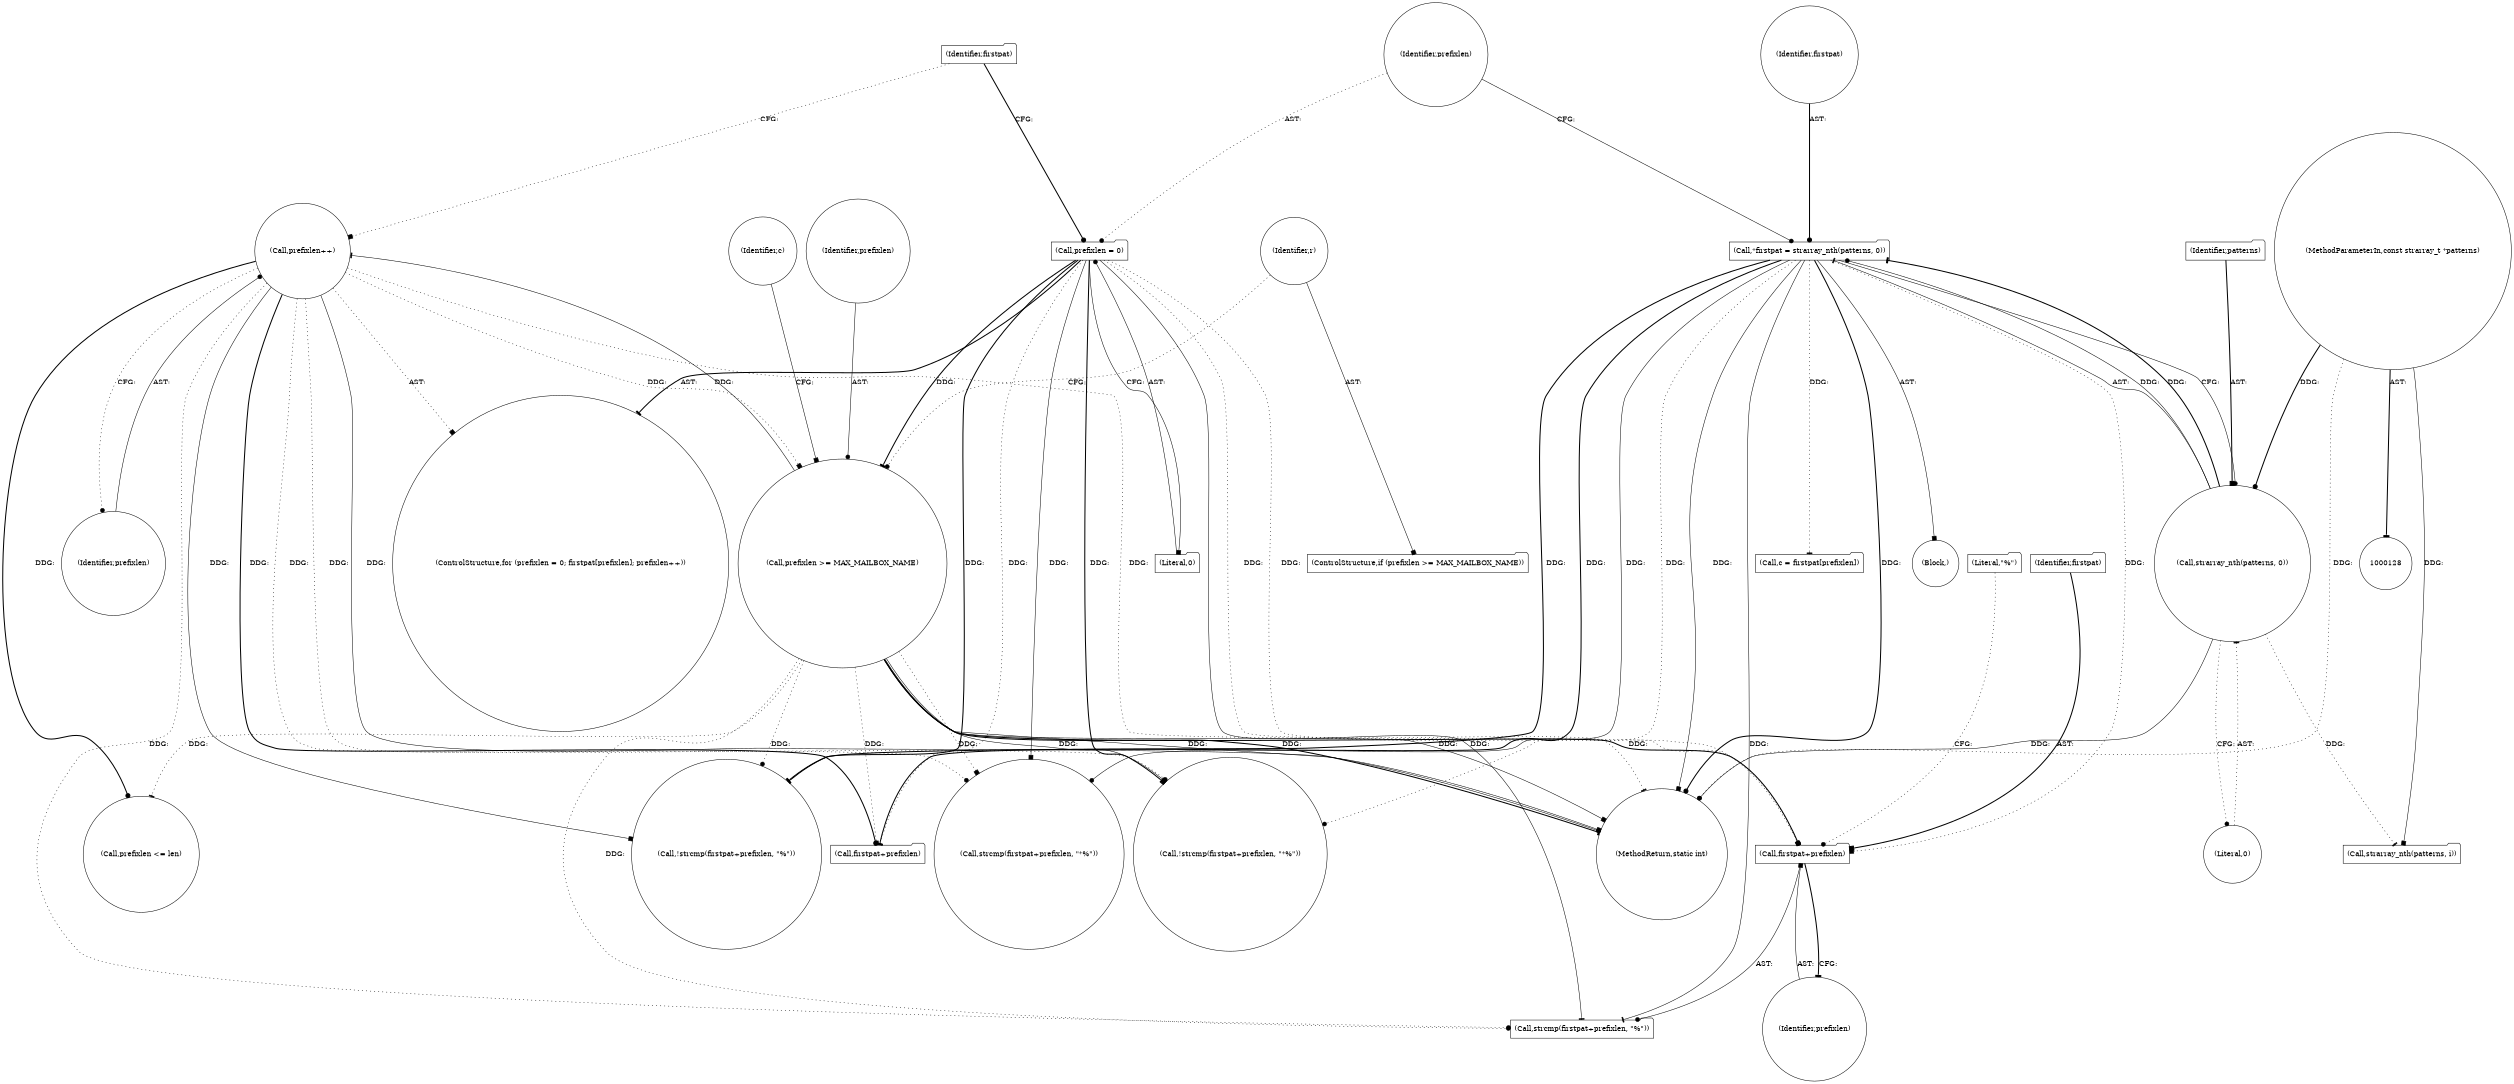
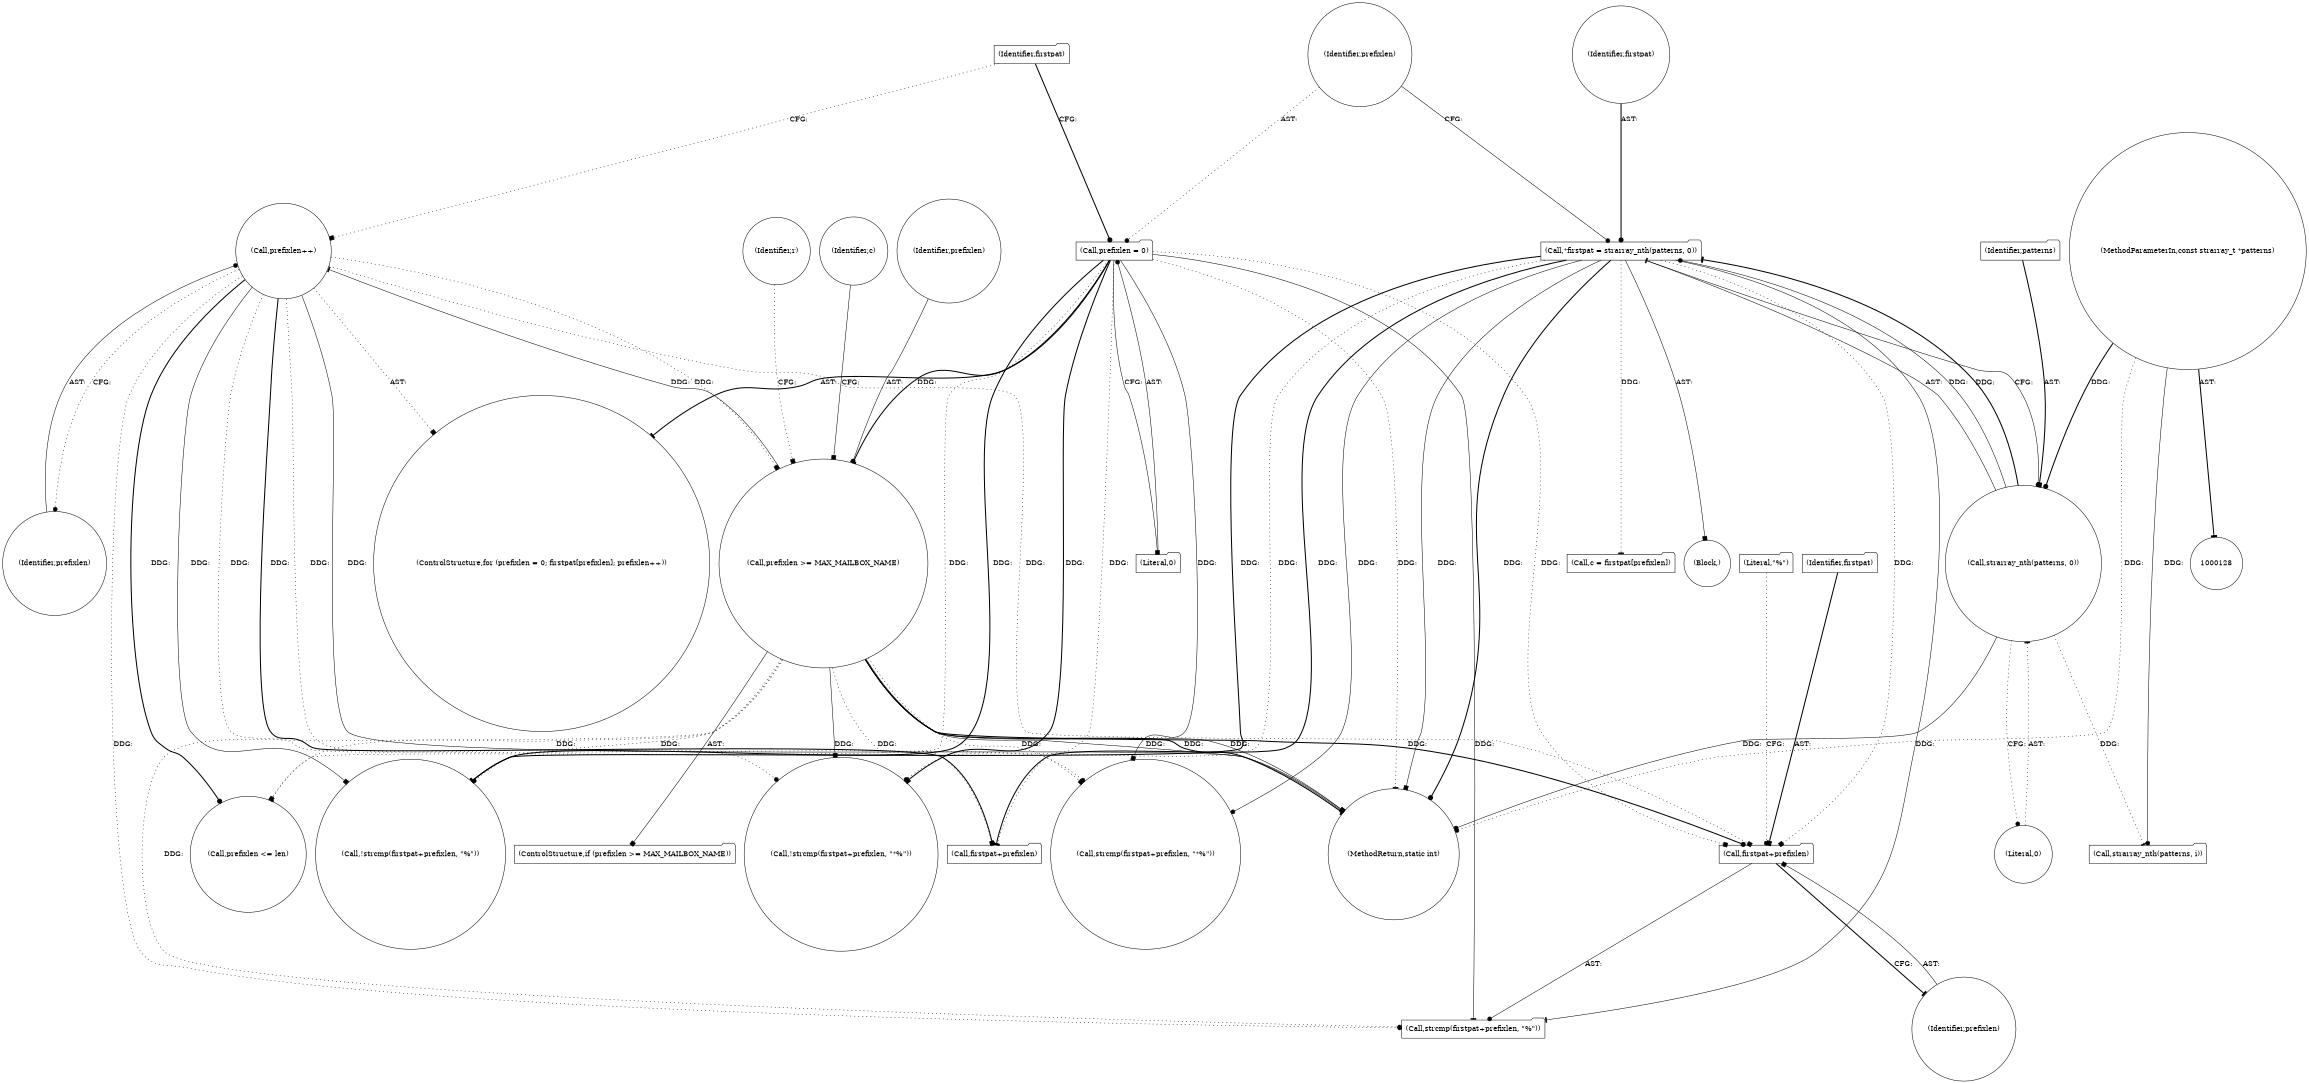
edge "(Identifier,r)" -> "(Call,prefixlen >= MAX_MAILBOX_NAME)": arrowhead dot -> box
edge "(Identifier,r)" -> "(ControlStructure,if (prefixlen >= MAX_MAILBOX_NAME))": now "(Call,prefixlen >= MAX_MAILBOX_NAME)" -> "(ControlStructure,if (prefixlen >= MAX_MAILBOX_NAME))"
edge "(MethodParameterIn,const strarray_t *patterns)" -> "(Call,strarray_nth(patterns, i))": arrowhead box -> dot
edge "(Call,prefixlen = 0)" -> "(Call,prefixlen <= len)": added, label "DDG:"
